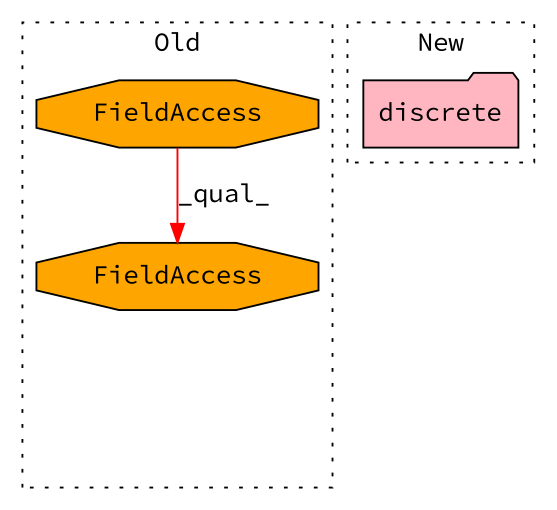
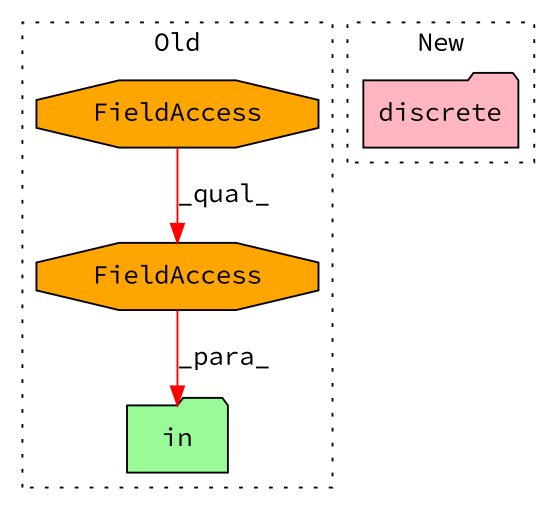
node "in": added
